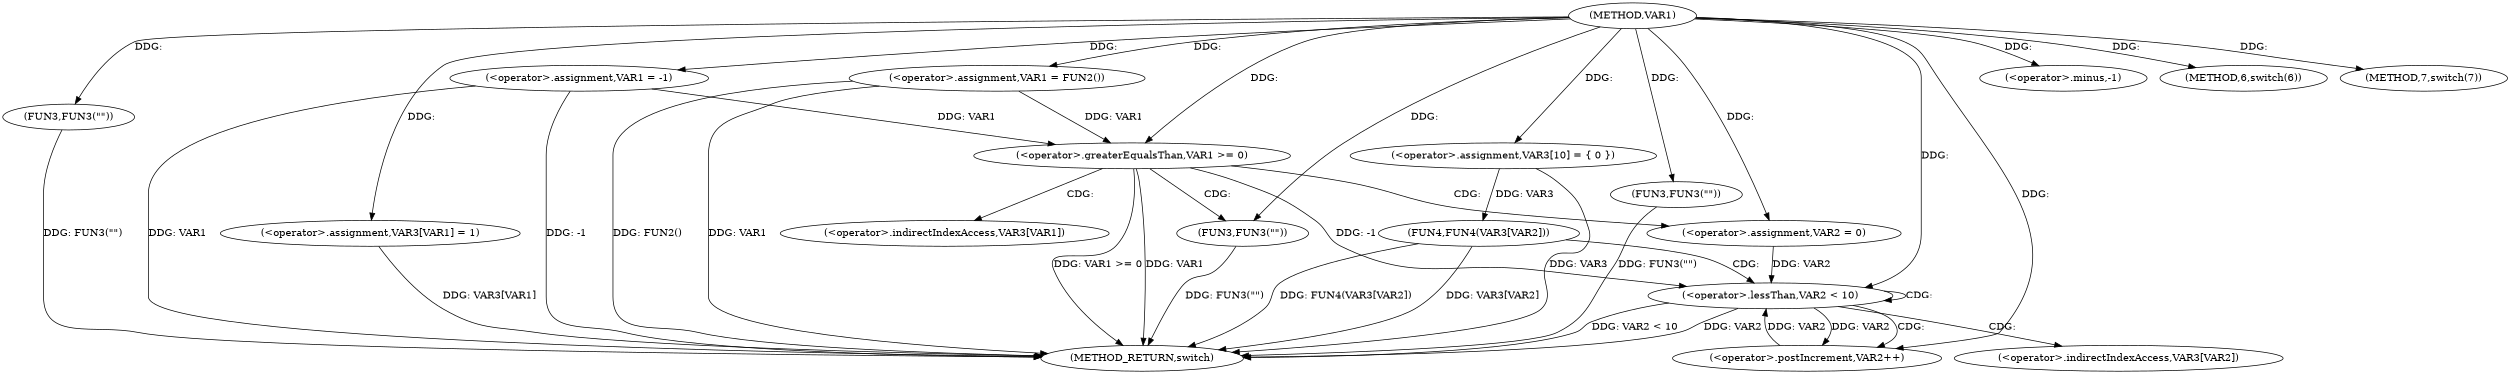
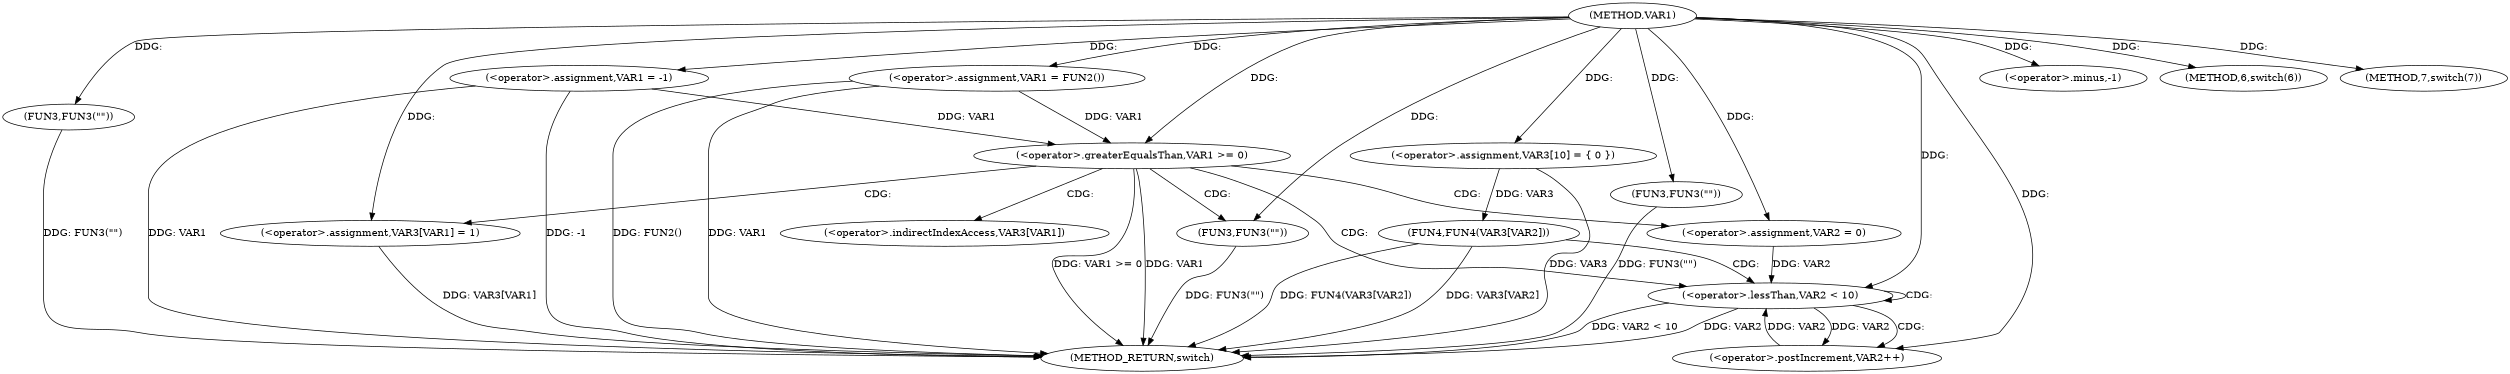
edge "(<operator>.greaterEqualsThan,VAR1 >= 0)" -> "(<operator>.assignment,VAR3[VAR1] = 1)": added, label "CDG:"
edge "(<operator>.greaterEqualsThan,VAR1 >= 0)" -> "(<operator>.lessThan,VAR2 < 10)": label "DDG: -1" -> "CDG: "
node "(<operator>.indirectIndexAccess,VAR3[VAR2])": removed
